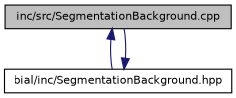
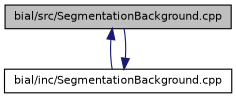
node "inc/src/SegmentationBackground.cpp": label "inc/src/SegmentationBackground.cpp" -> "bial/src/SegmentationBackground.cpp"
node "bial/inc/SegmentationBackground.hpp": label "bial/inc/SegmentationBackground.hpp" -> "bial/inc/SegmentationBackground.cpp"
